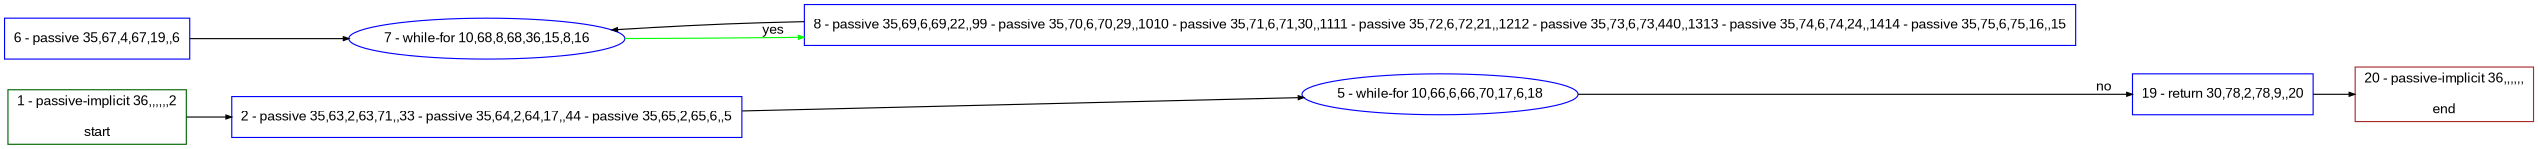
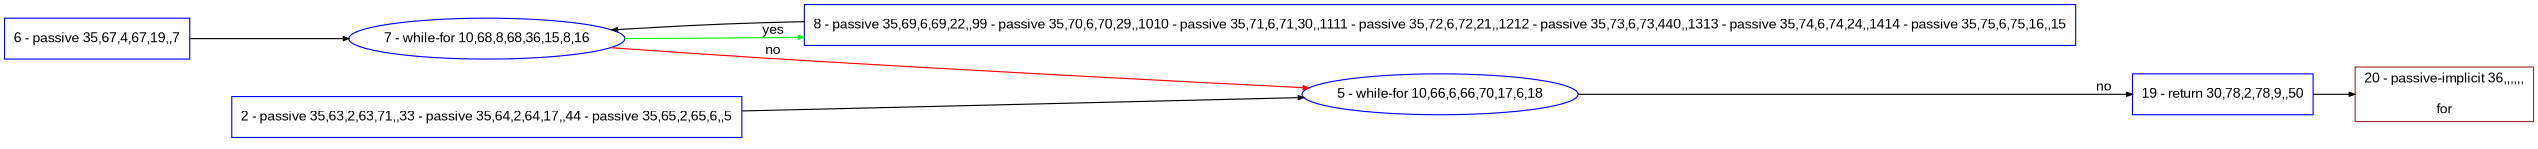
node "6 - passive 35,67,4,67,19,,6": label "6 - passive 35,67,4,67,19,,6" -> "6 - passive 35,67,4,67,19,,7"
edge "7 - while-for 10,68,8,68,36,15,8,16" -> "5 - while-for 10,66,6,66,70,17,6,18": added, label "no"
node "19 - return 30,78,2,78,9,,20": label "19 - return 30,78,2,78,9,,20" -> "19 - return 30,78,2,78,9,,50"
node "20 - passive-implicit 36,,,,,, end": label "20 - passive-implicit 36,,,,,, end" -> "20 - passive-implicit 36,,,,,, for"
node "1 - passive-implicit 36,,,,,,2 start": removed
